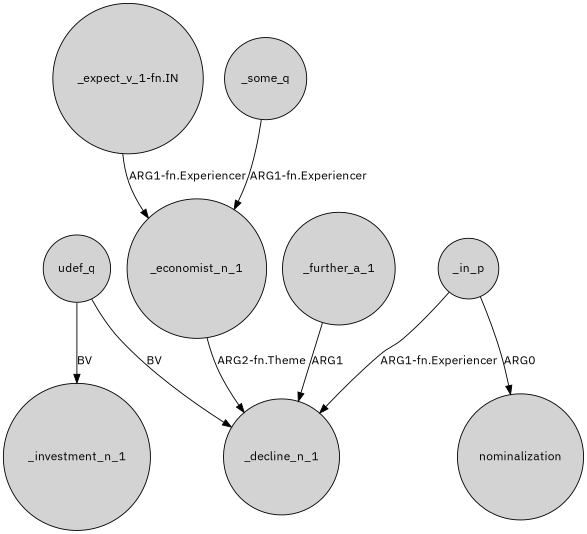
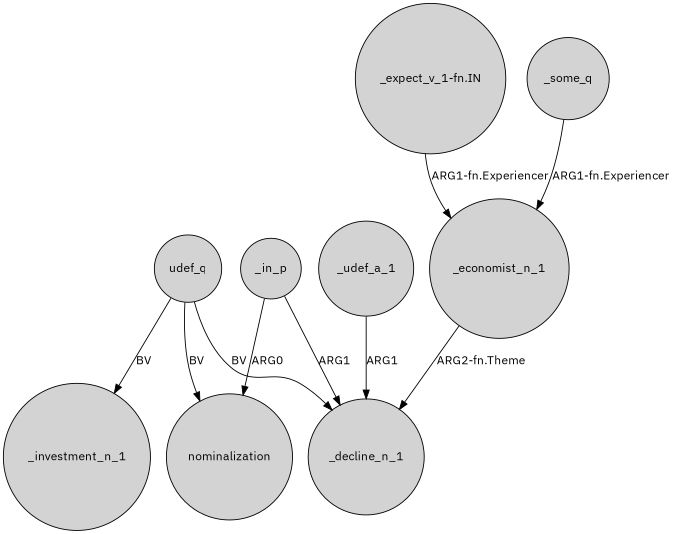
node "_further_a_1": label "_further_a_1" -> "_udef_a_1"
edge "udef_q" -> "nominalization": added, label "BV"
edge "_in_p" -> "_decline_n_1": label "ARG1-fn.Experiencer" -> "ARG1"
